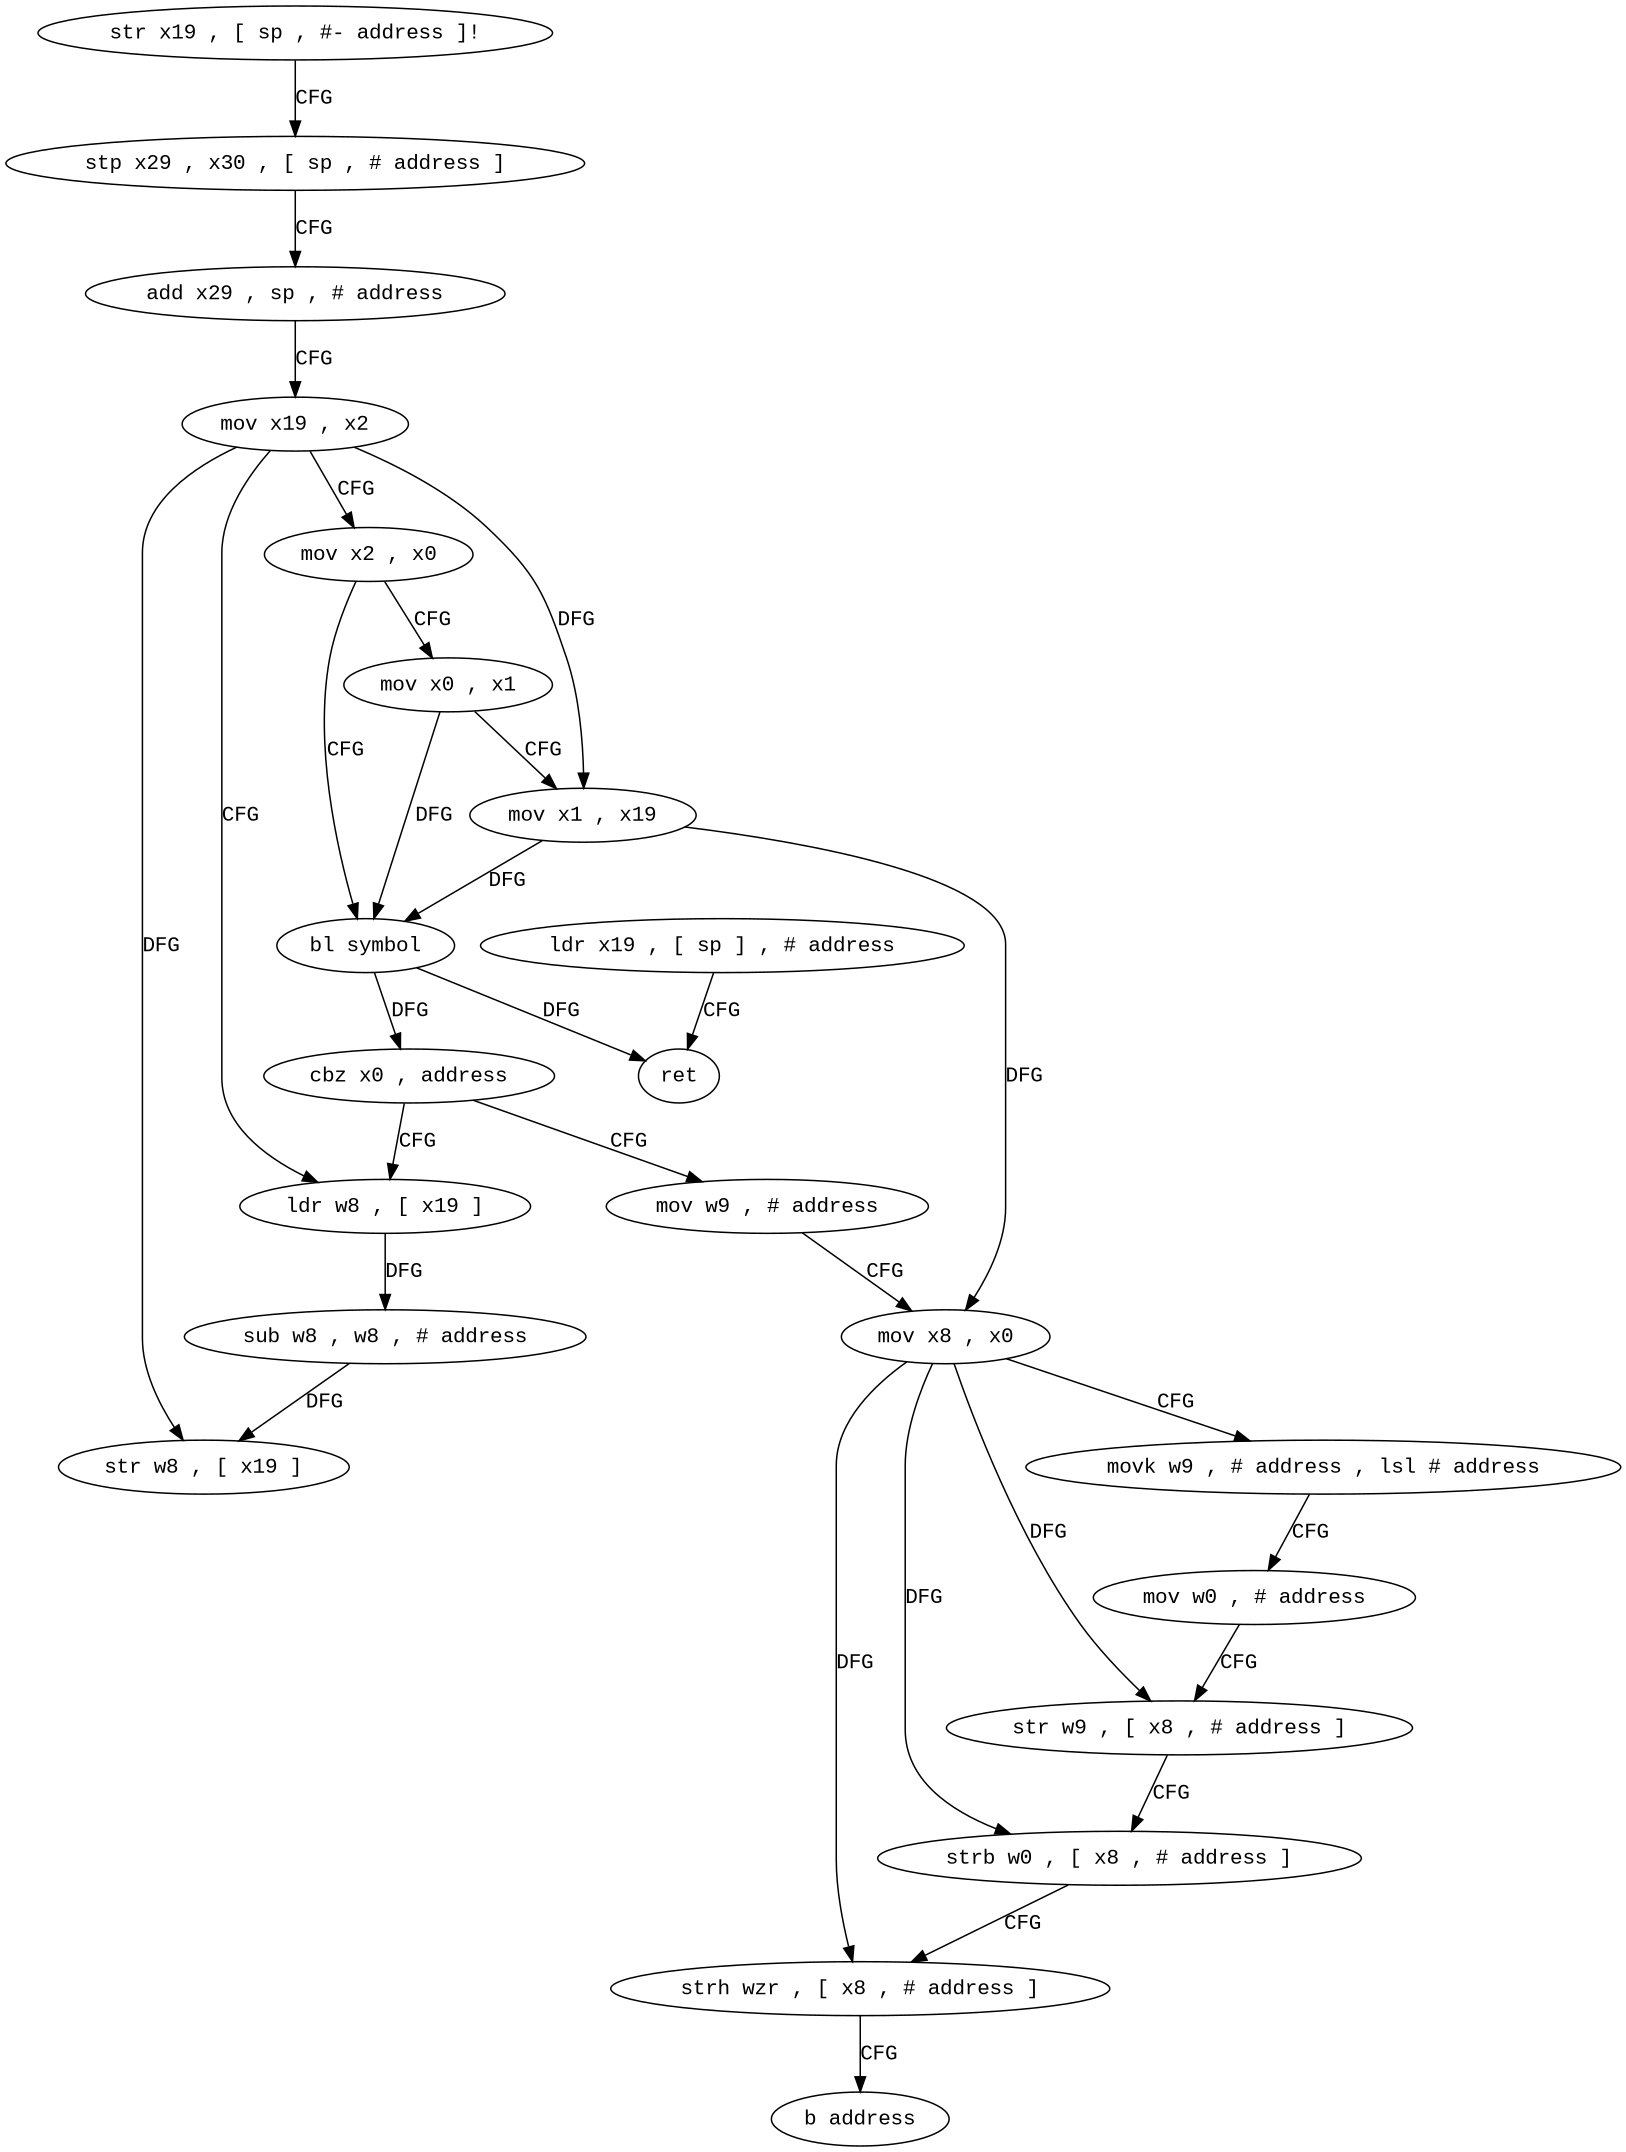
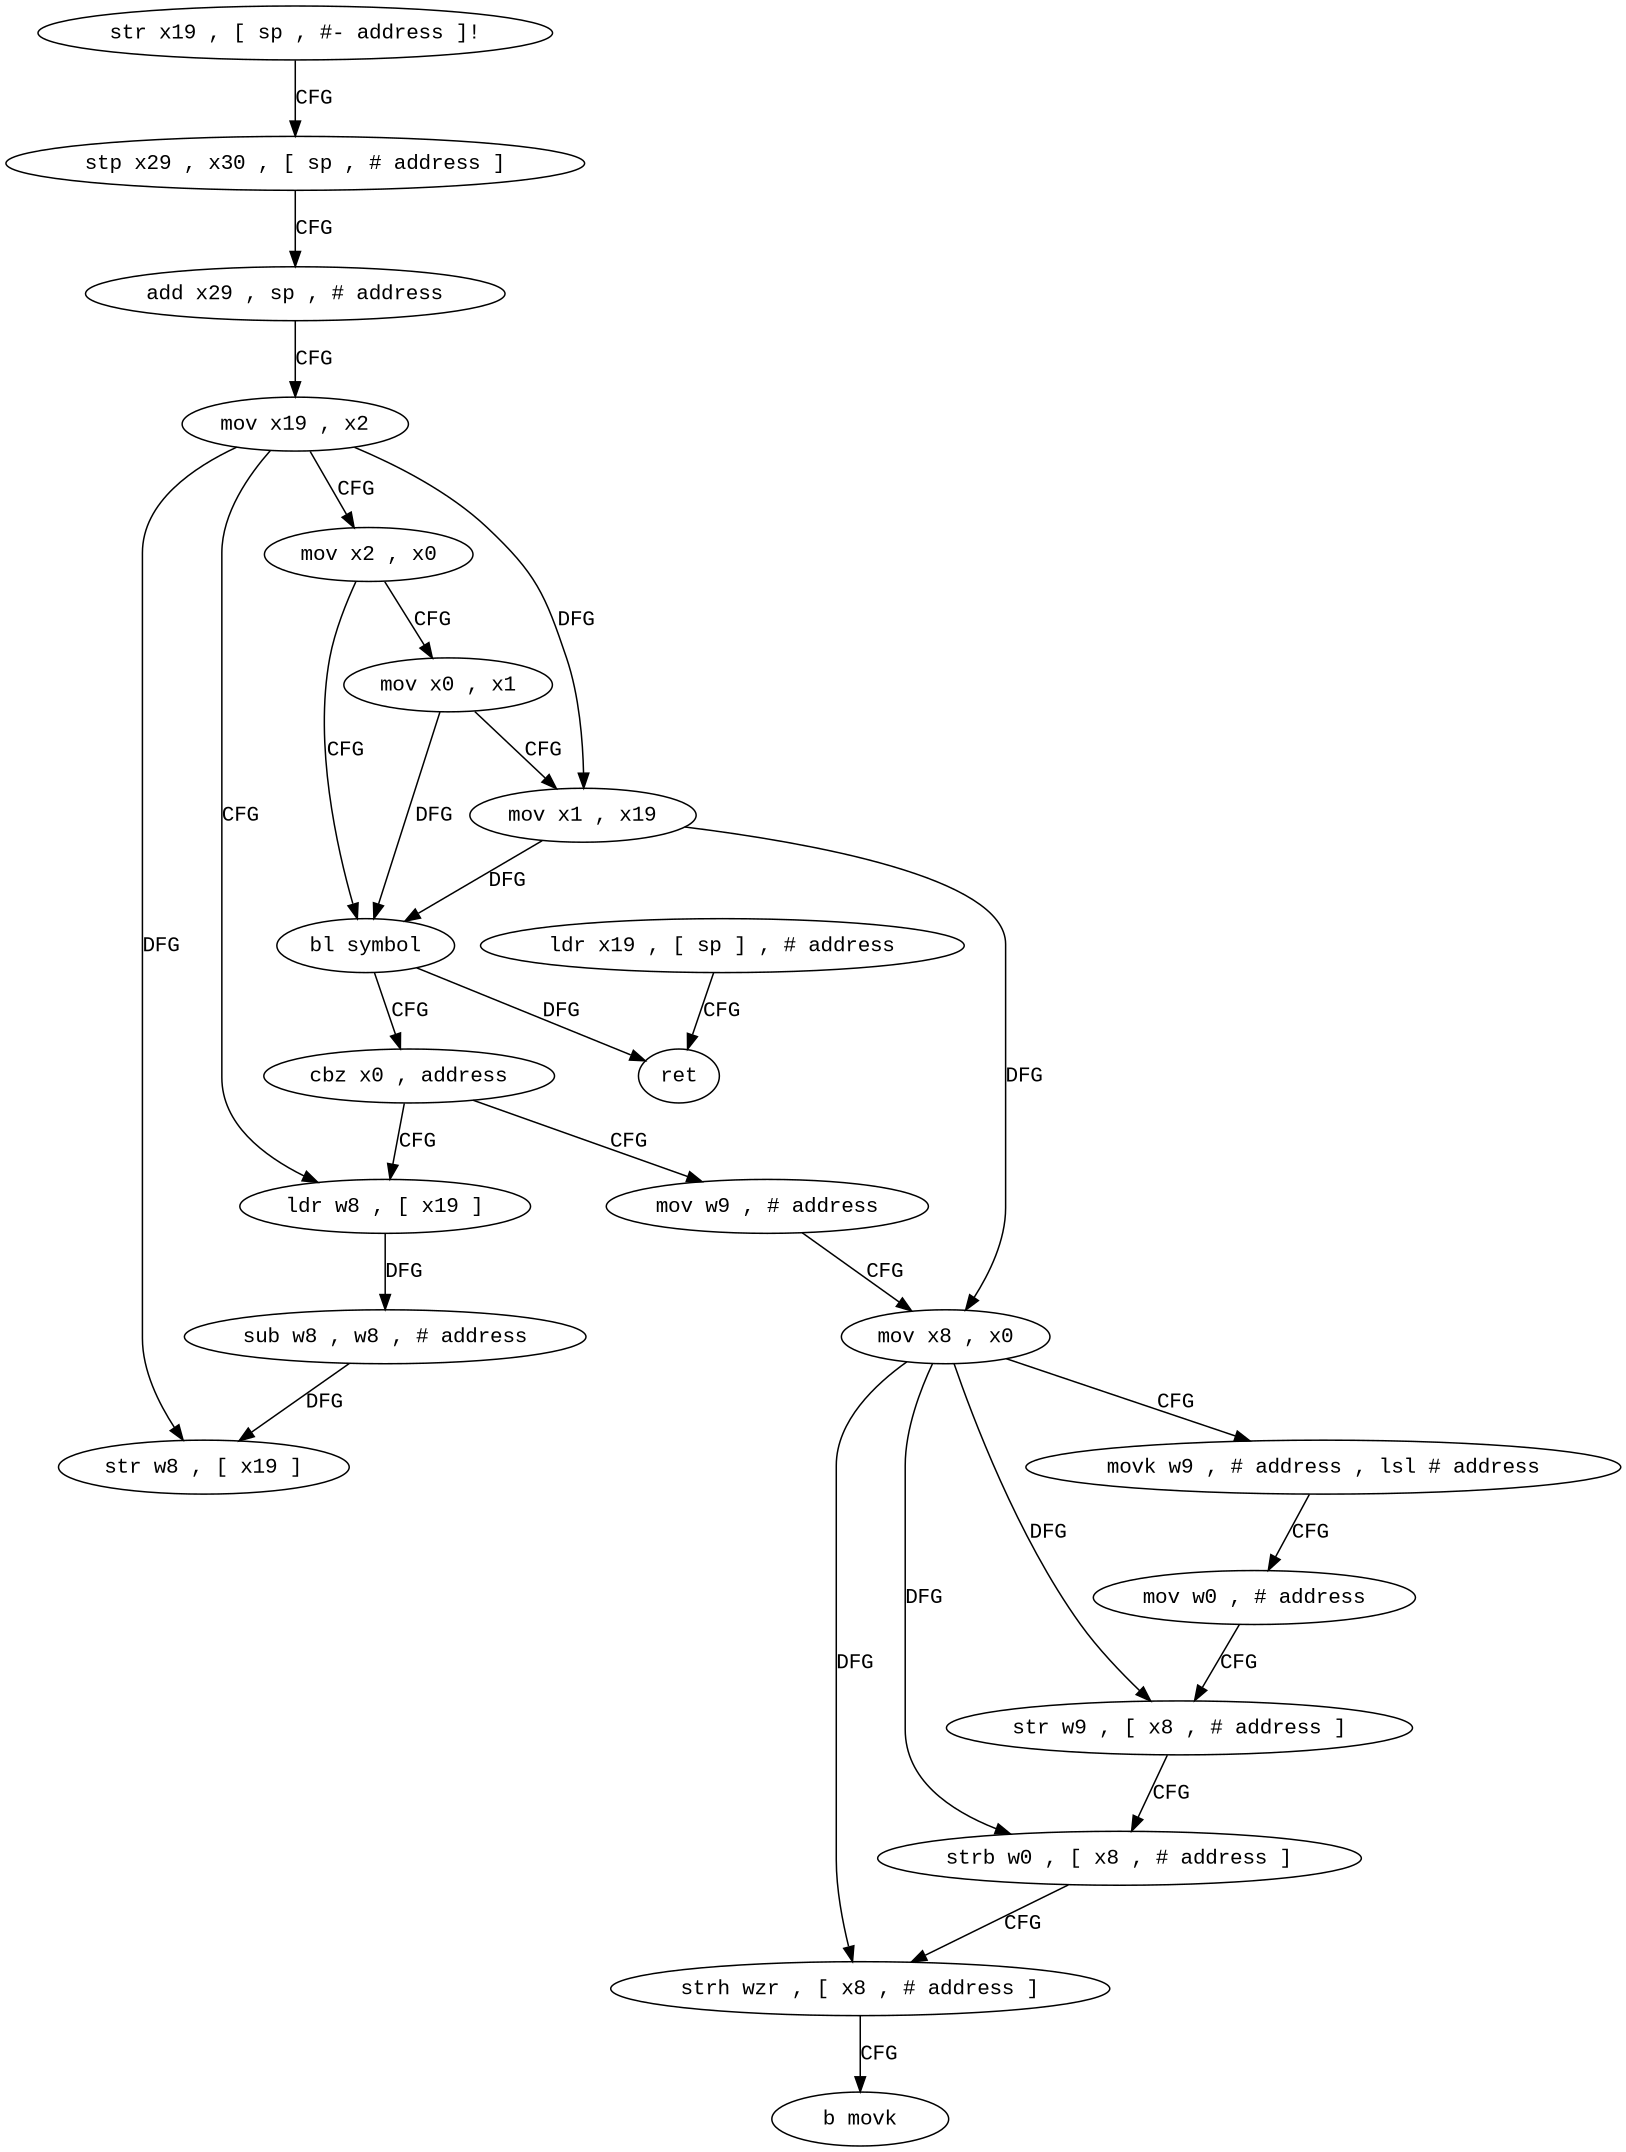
edge "bl symbol" -> "cbz x0 , address": label "DFG" -> "CFG"
node "b address": label "b address" -> "b movk"
